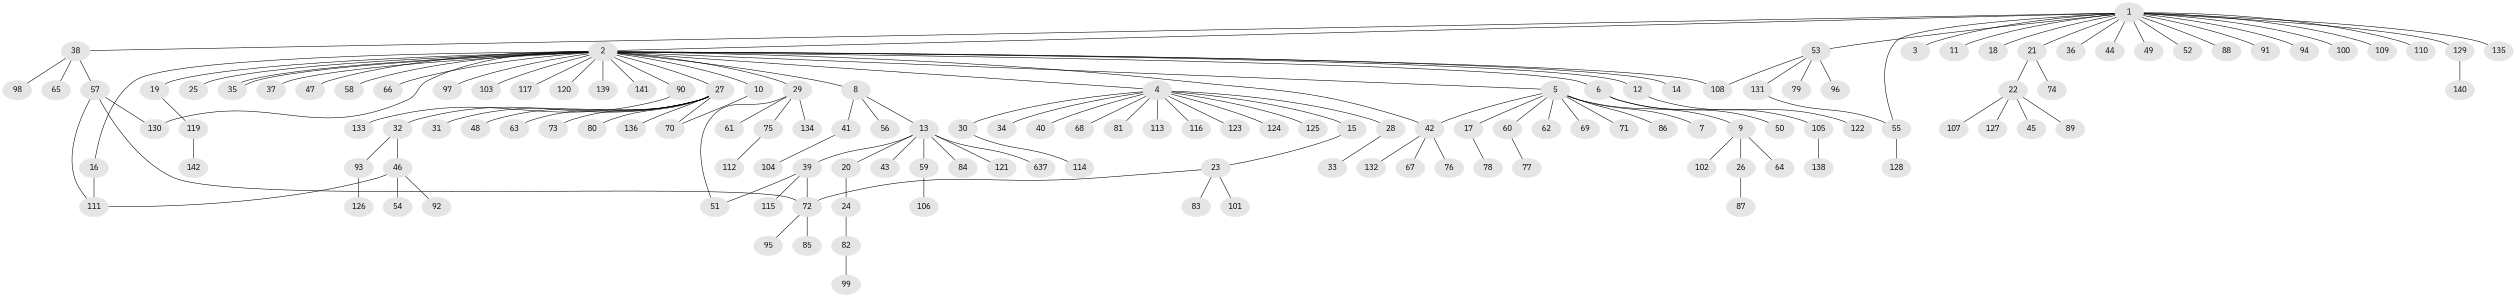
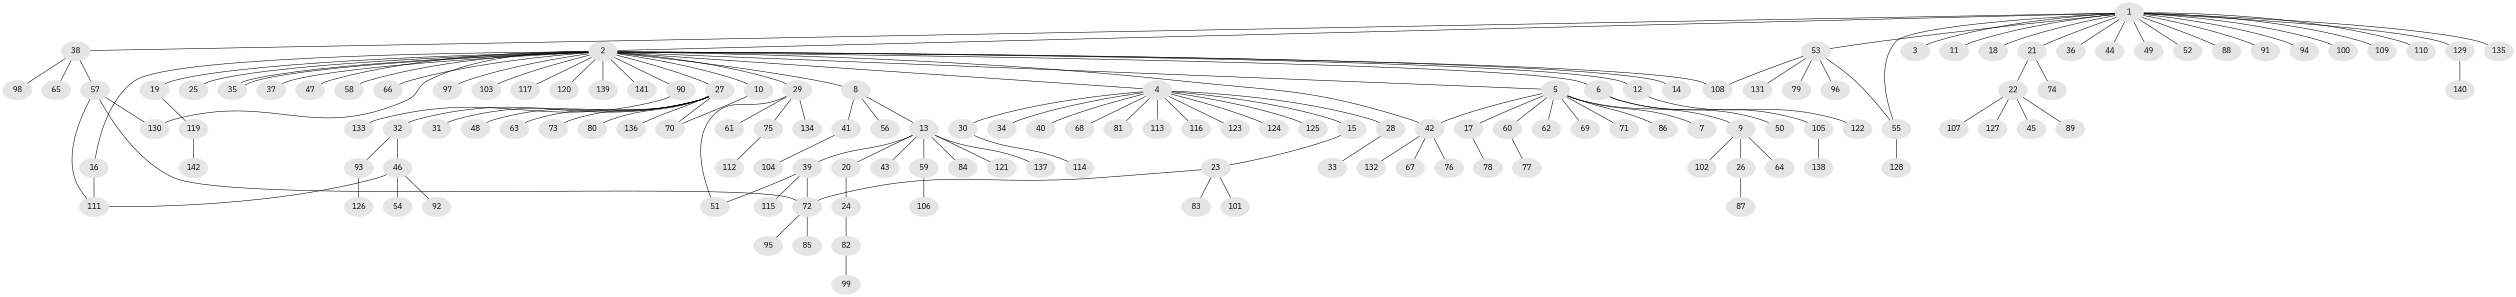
edge "131" -- "55": now "53" -- "55"
node "637": label "637" -> "137"
